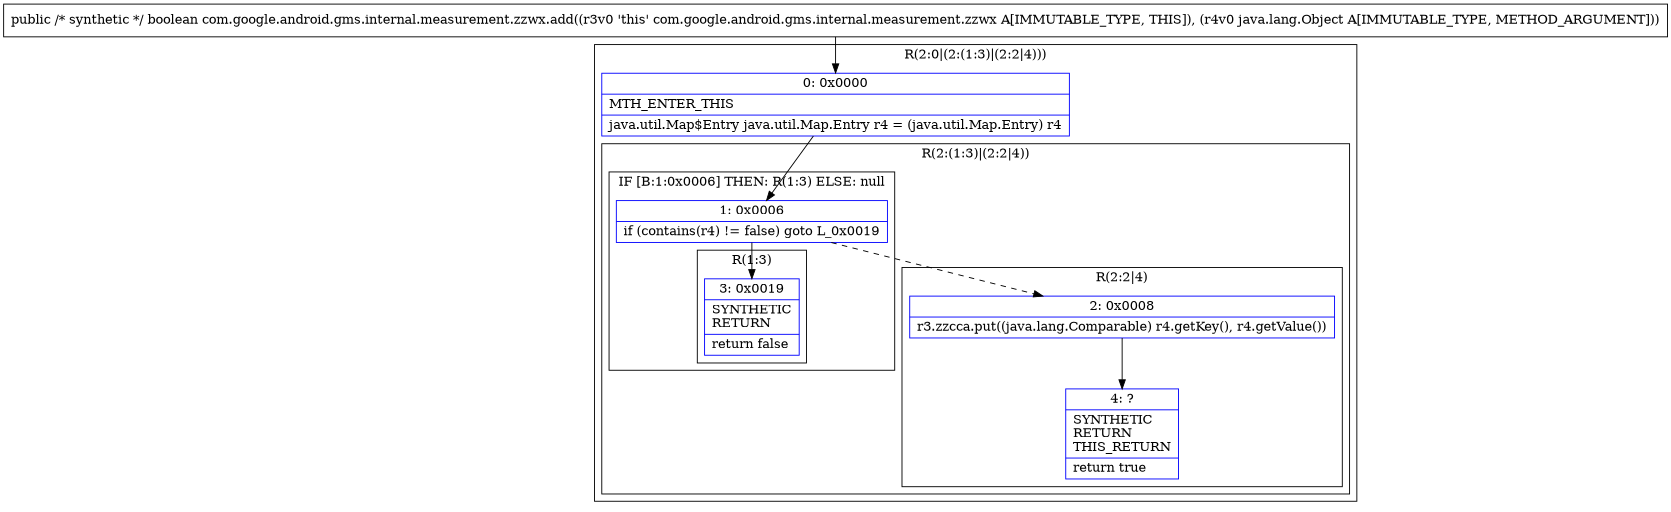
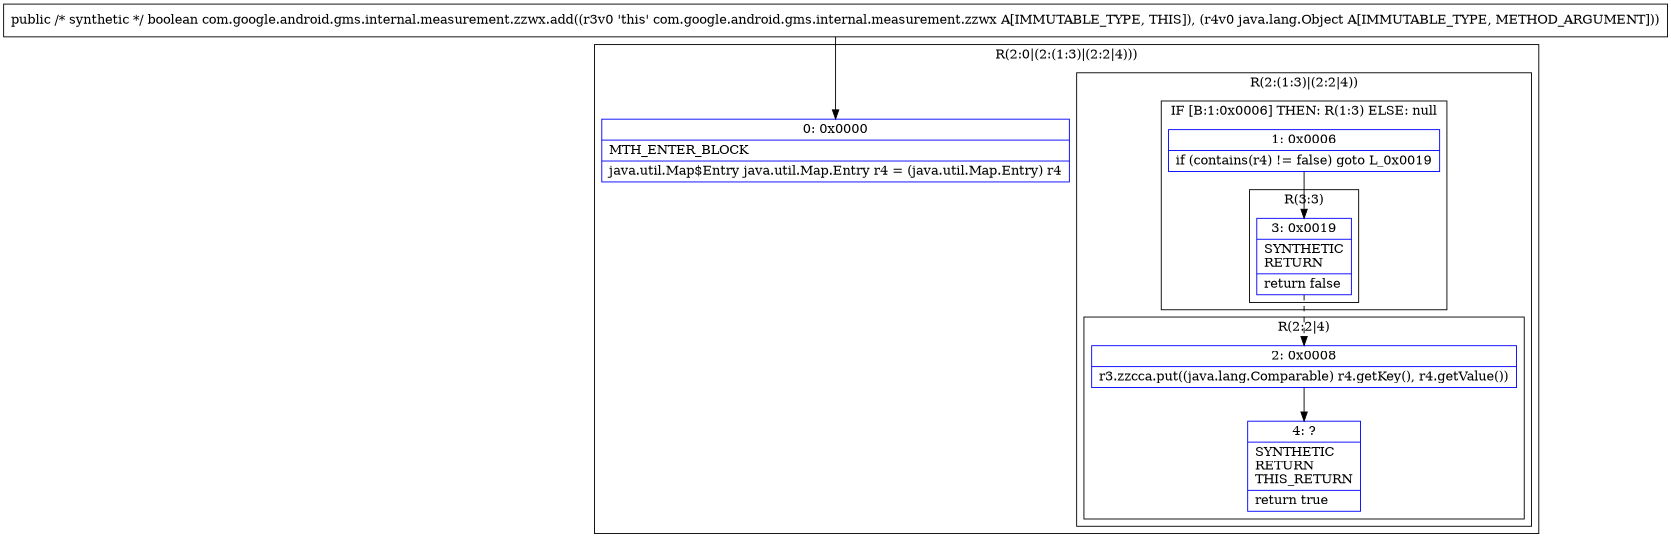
node "0: 0x0000": text "MTH_ENTER_THIS" -> "MTH_ENTER_BLOCK"
edge "0: 0x0000" -> "1: 0x0006": removed
cluster "R(1:3)": label "R(1:3)" -> "R(3:3)"
edge "1: 0x0006" -> "2: 0x0008": now "3: 0x0019" -> "2: 0x0008"
